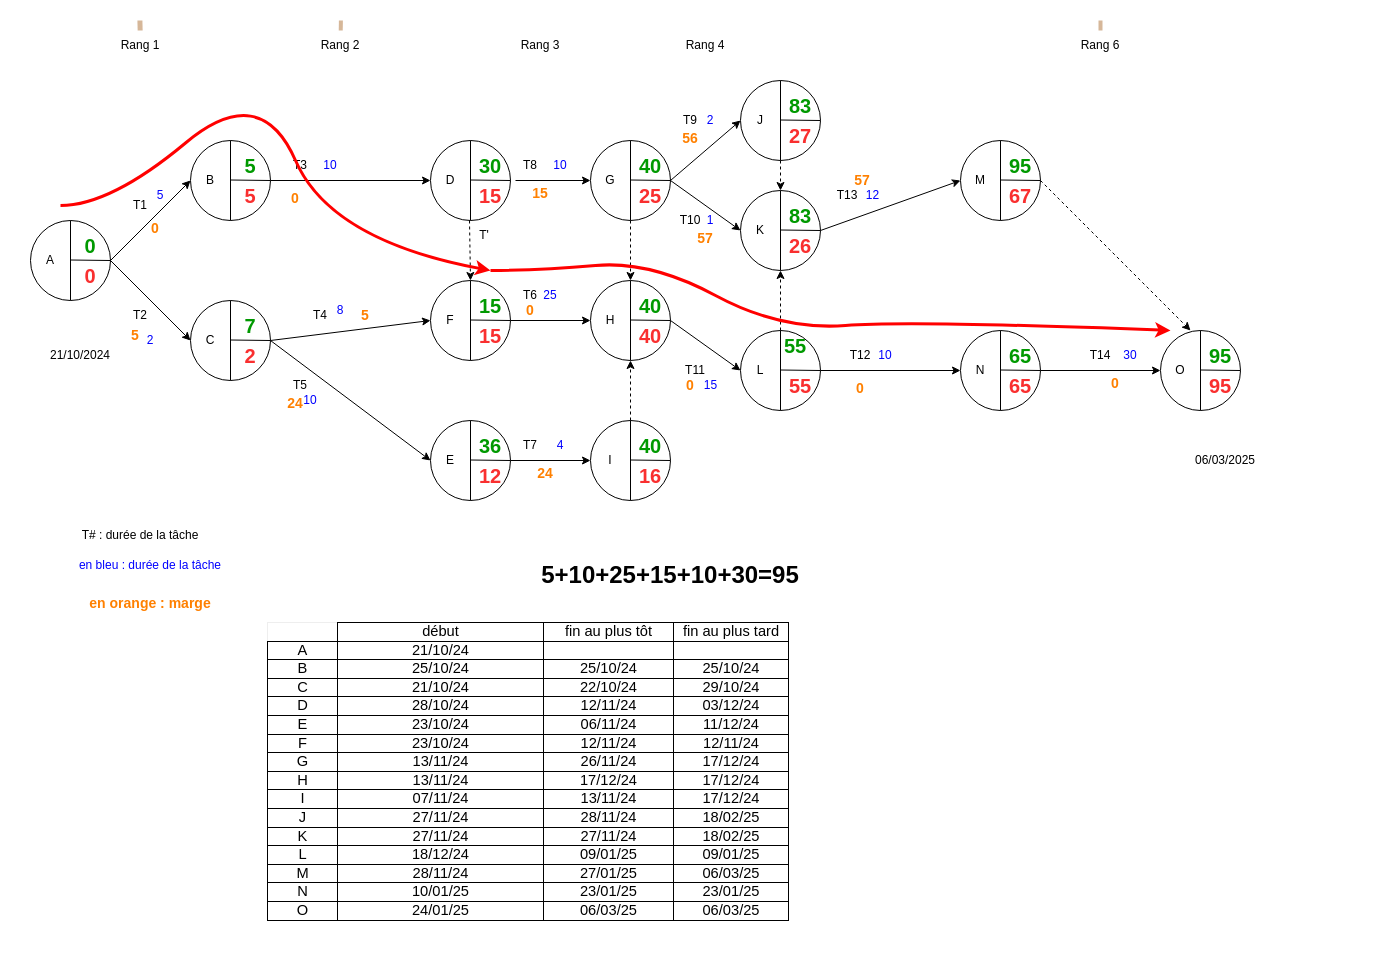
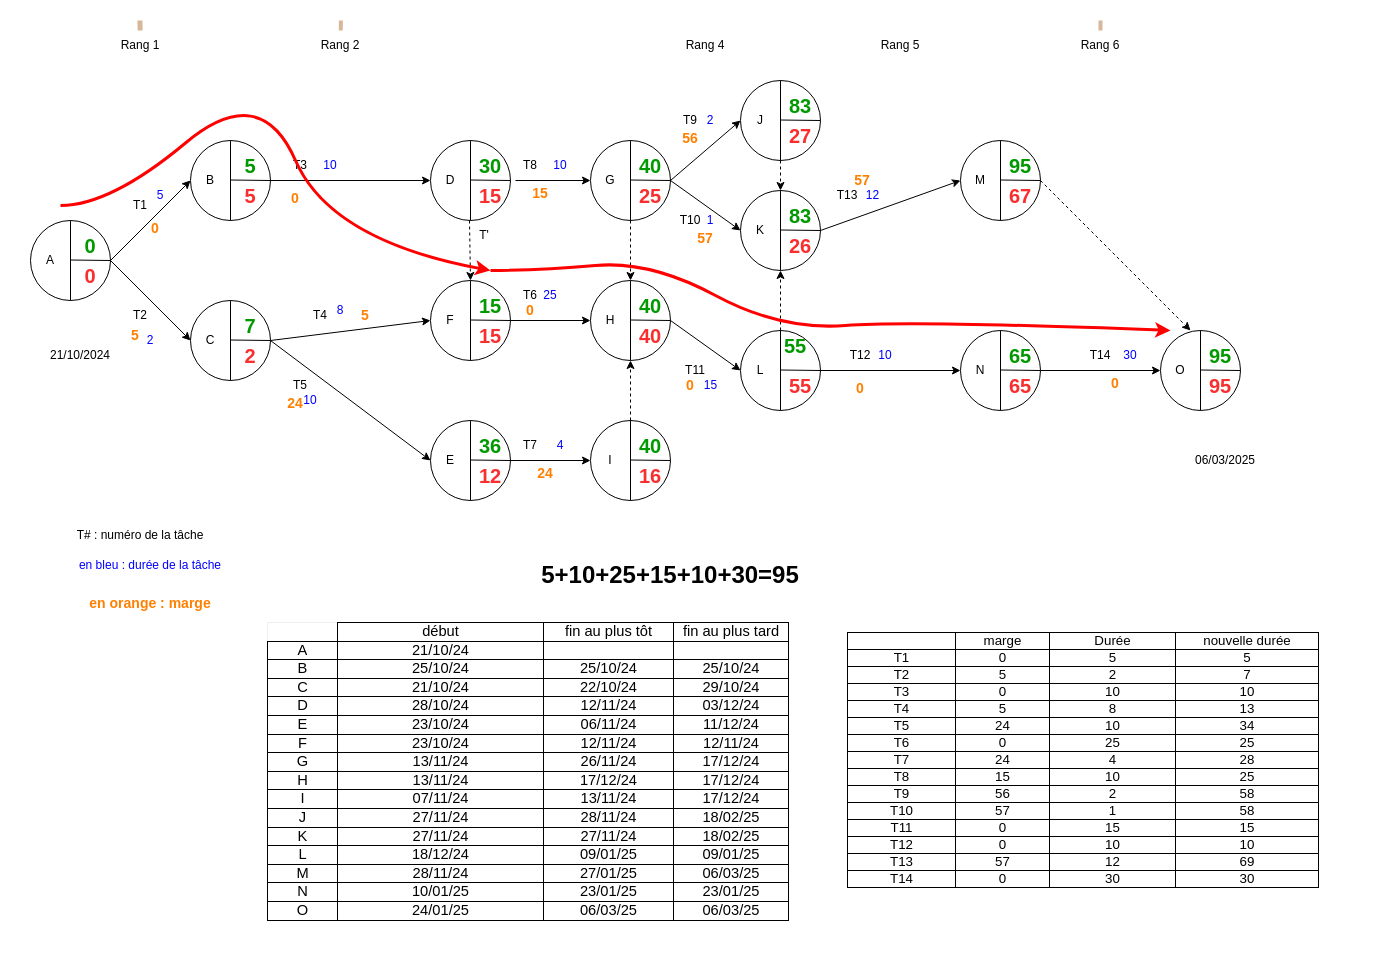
node "Rang 3": removed
node "Rang 5": added
node "T# : durée de la tâche": label "T# : durée de la tâche" -> "T# : numéro de la tâche"
node "marge Durée nouvelle durée T1 0 5 5 T2 5 2 7 T3 0 10 10 T4 5 8 13 T5 24 10 34 T6 0 25 25 T7 24 4 28 T8 15 10 25 T9 56 2 58 T10 57 1 58 T11 0 15 15 T12 0 10 10 T13 57 12 69 T14 0 30 30": added
